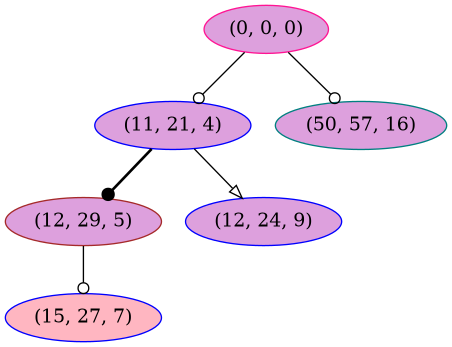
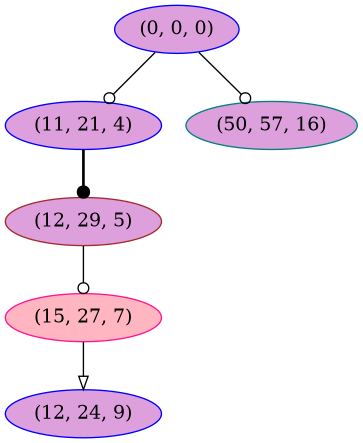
node "(0, 0, 0)": color deeppink -> blue
edge "(11, 21, 4)" -> "(12, 24, 9)": now "(15, 27, 7)" -> "(12, 24, 9)"
node "(15, 27, 7)": color blue -> deeppink
